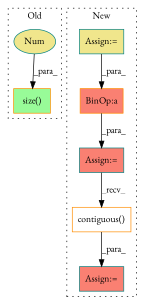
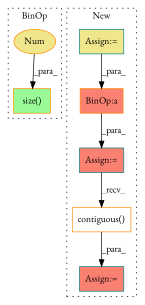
cluster "Old": label "Old" -> "BinOp"
node "Num": color teal -> darkorange
